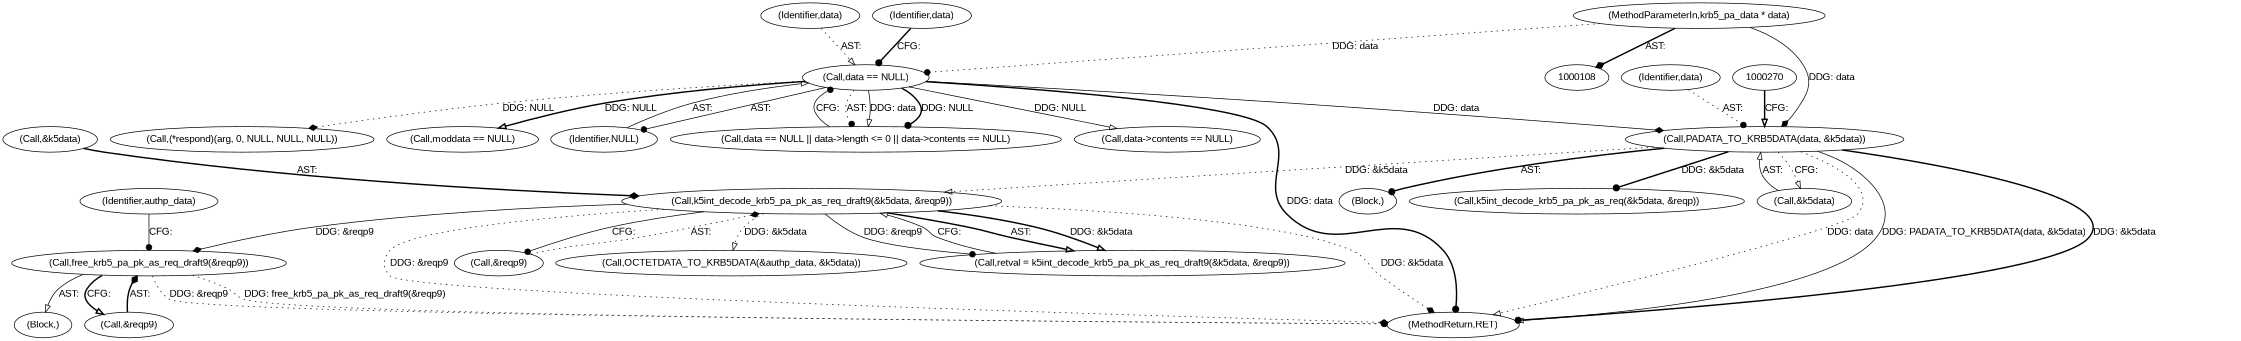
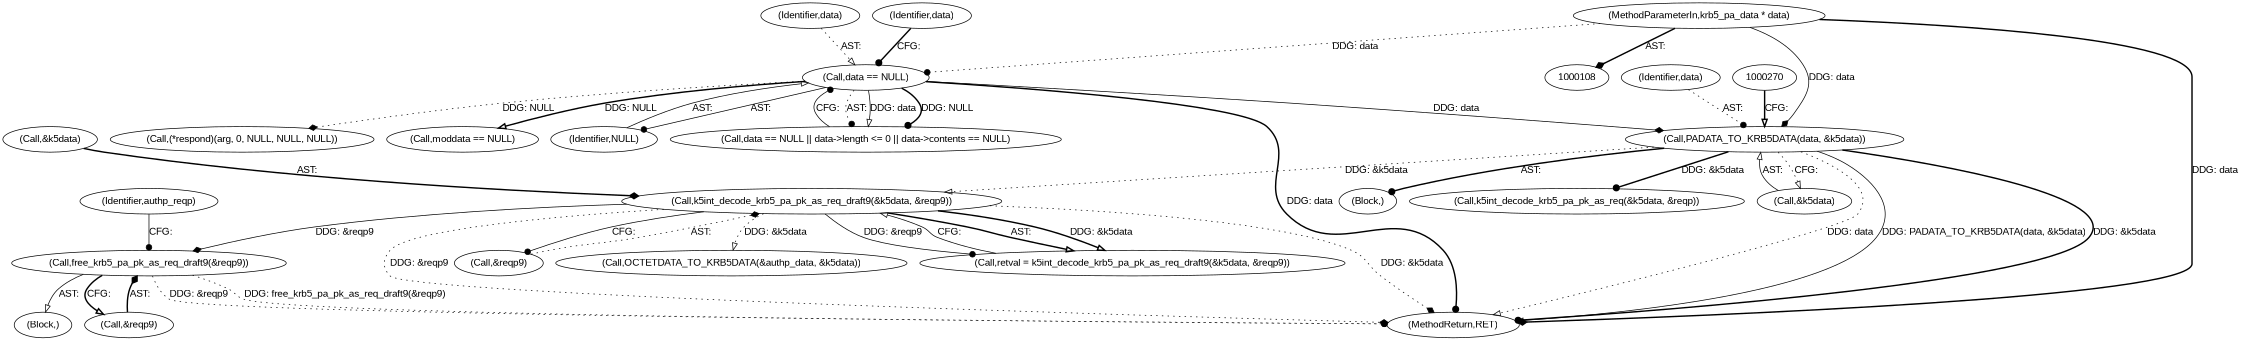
node "(Call,data->contents == NULL)": removed
node "(Identifier,authp_data)": label "(Identifier,authp_data)" -> "(Identifier,authp_reqp)"
edge "(MethodParameterIn,krb5_pa_data * data)" -> "(MethodReturn,RET)": added, label "DDG: data"
